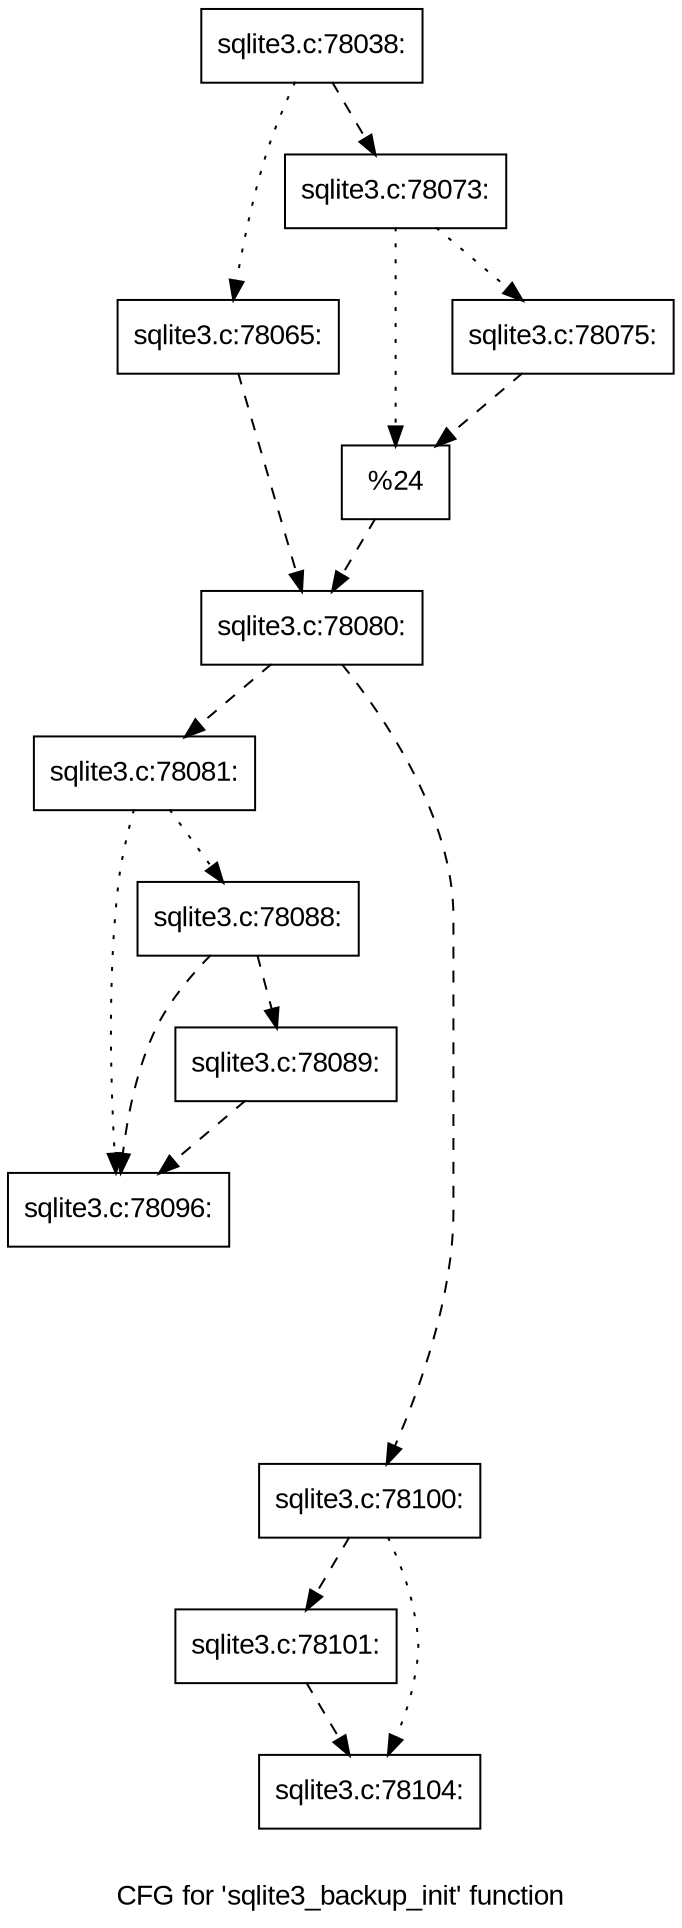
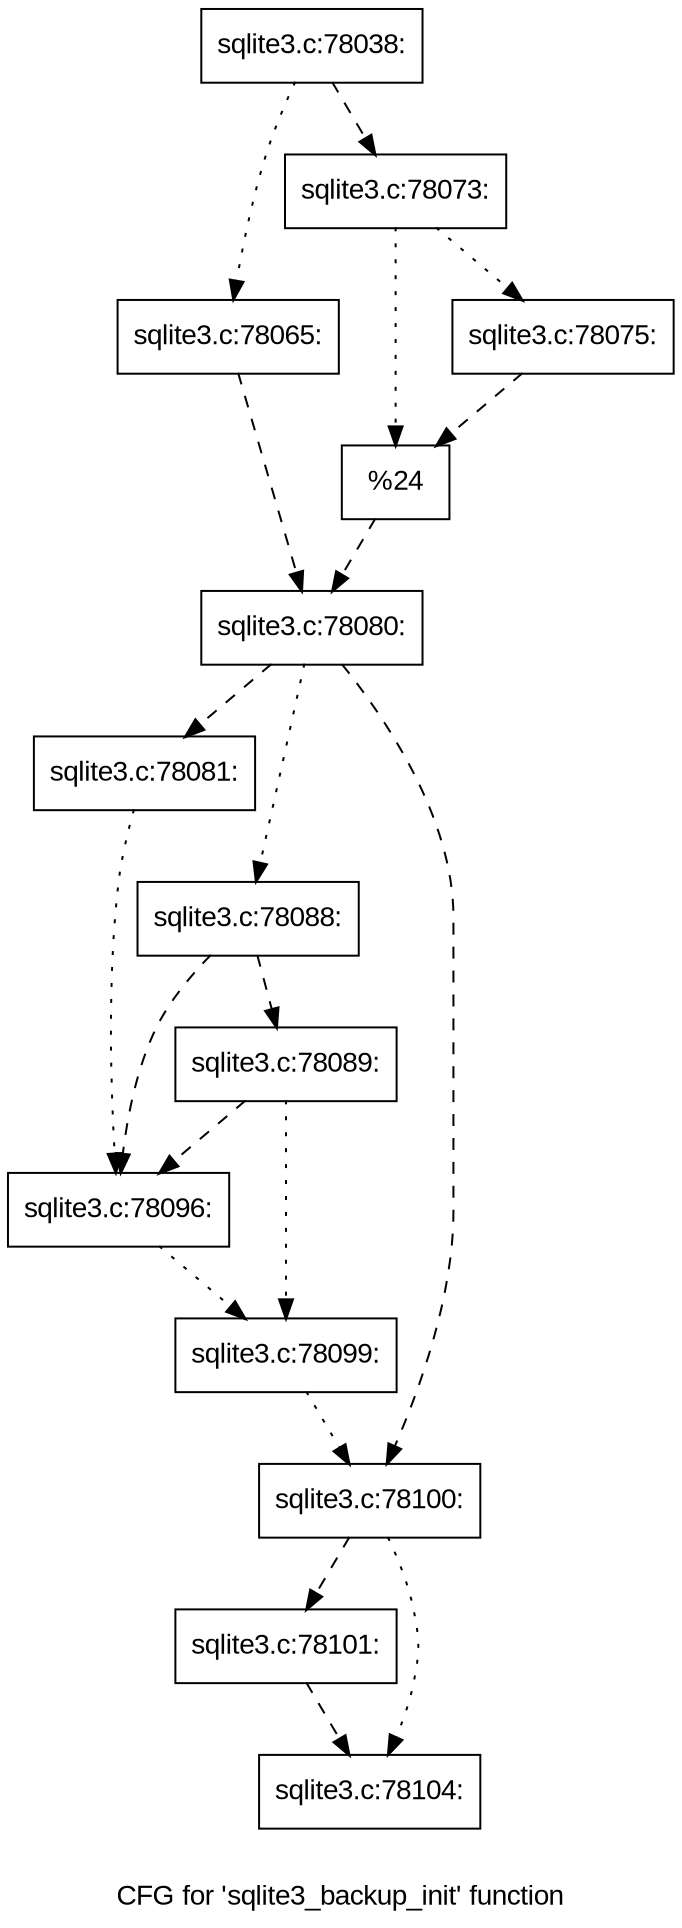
edge "sqlite3.c:78081:" -> "sqlite3.c:78088:": now "sqlite3.c:78080:" -> "sqlite3.c:78088:"
node "sqlite3.c:78099:": added
